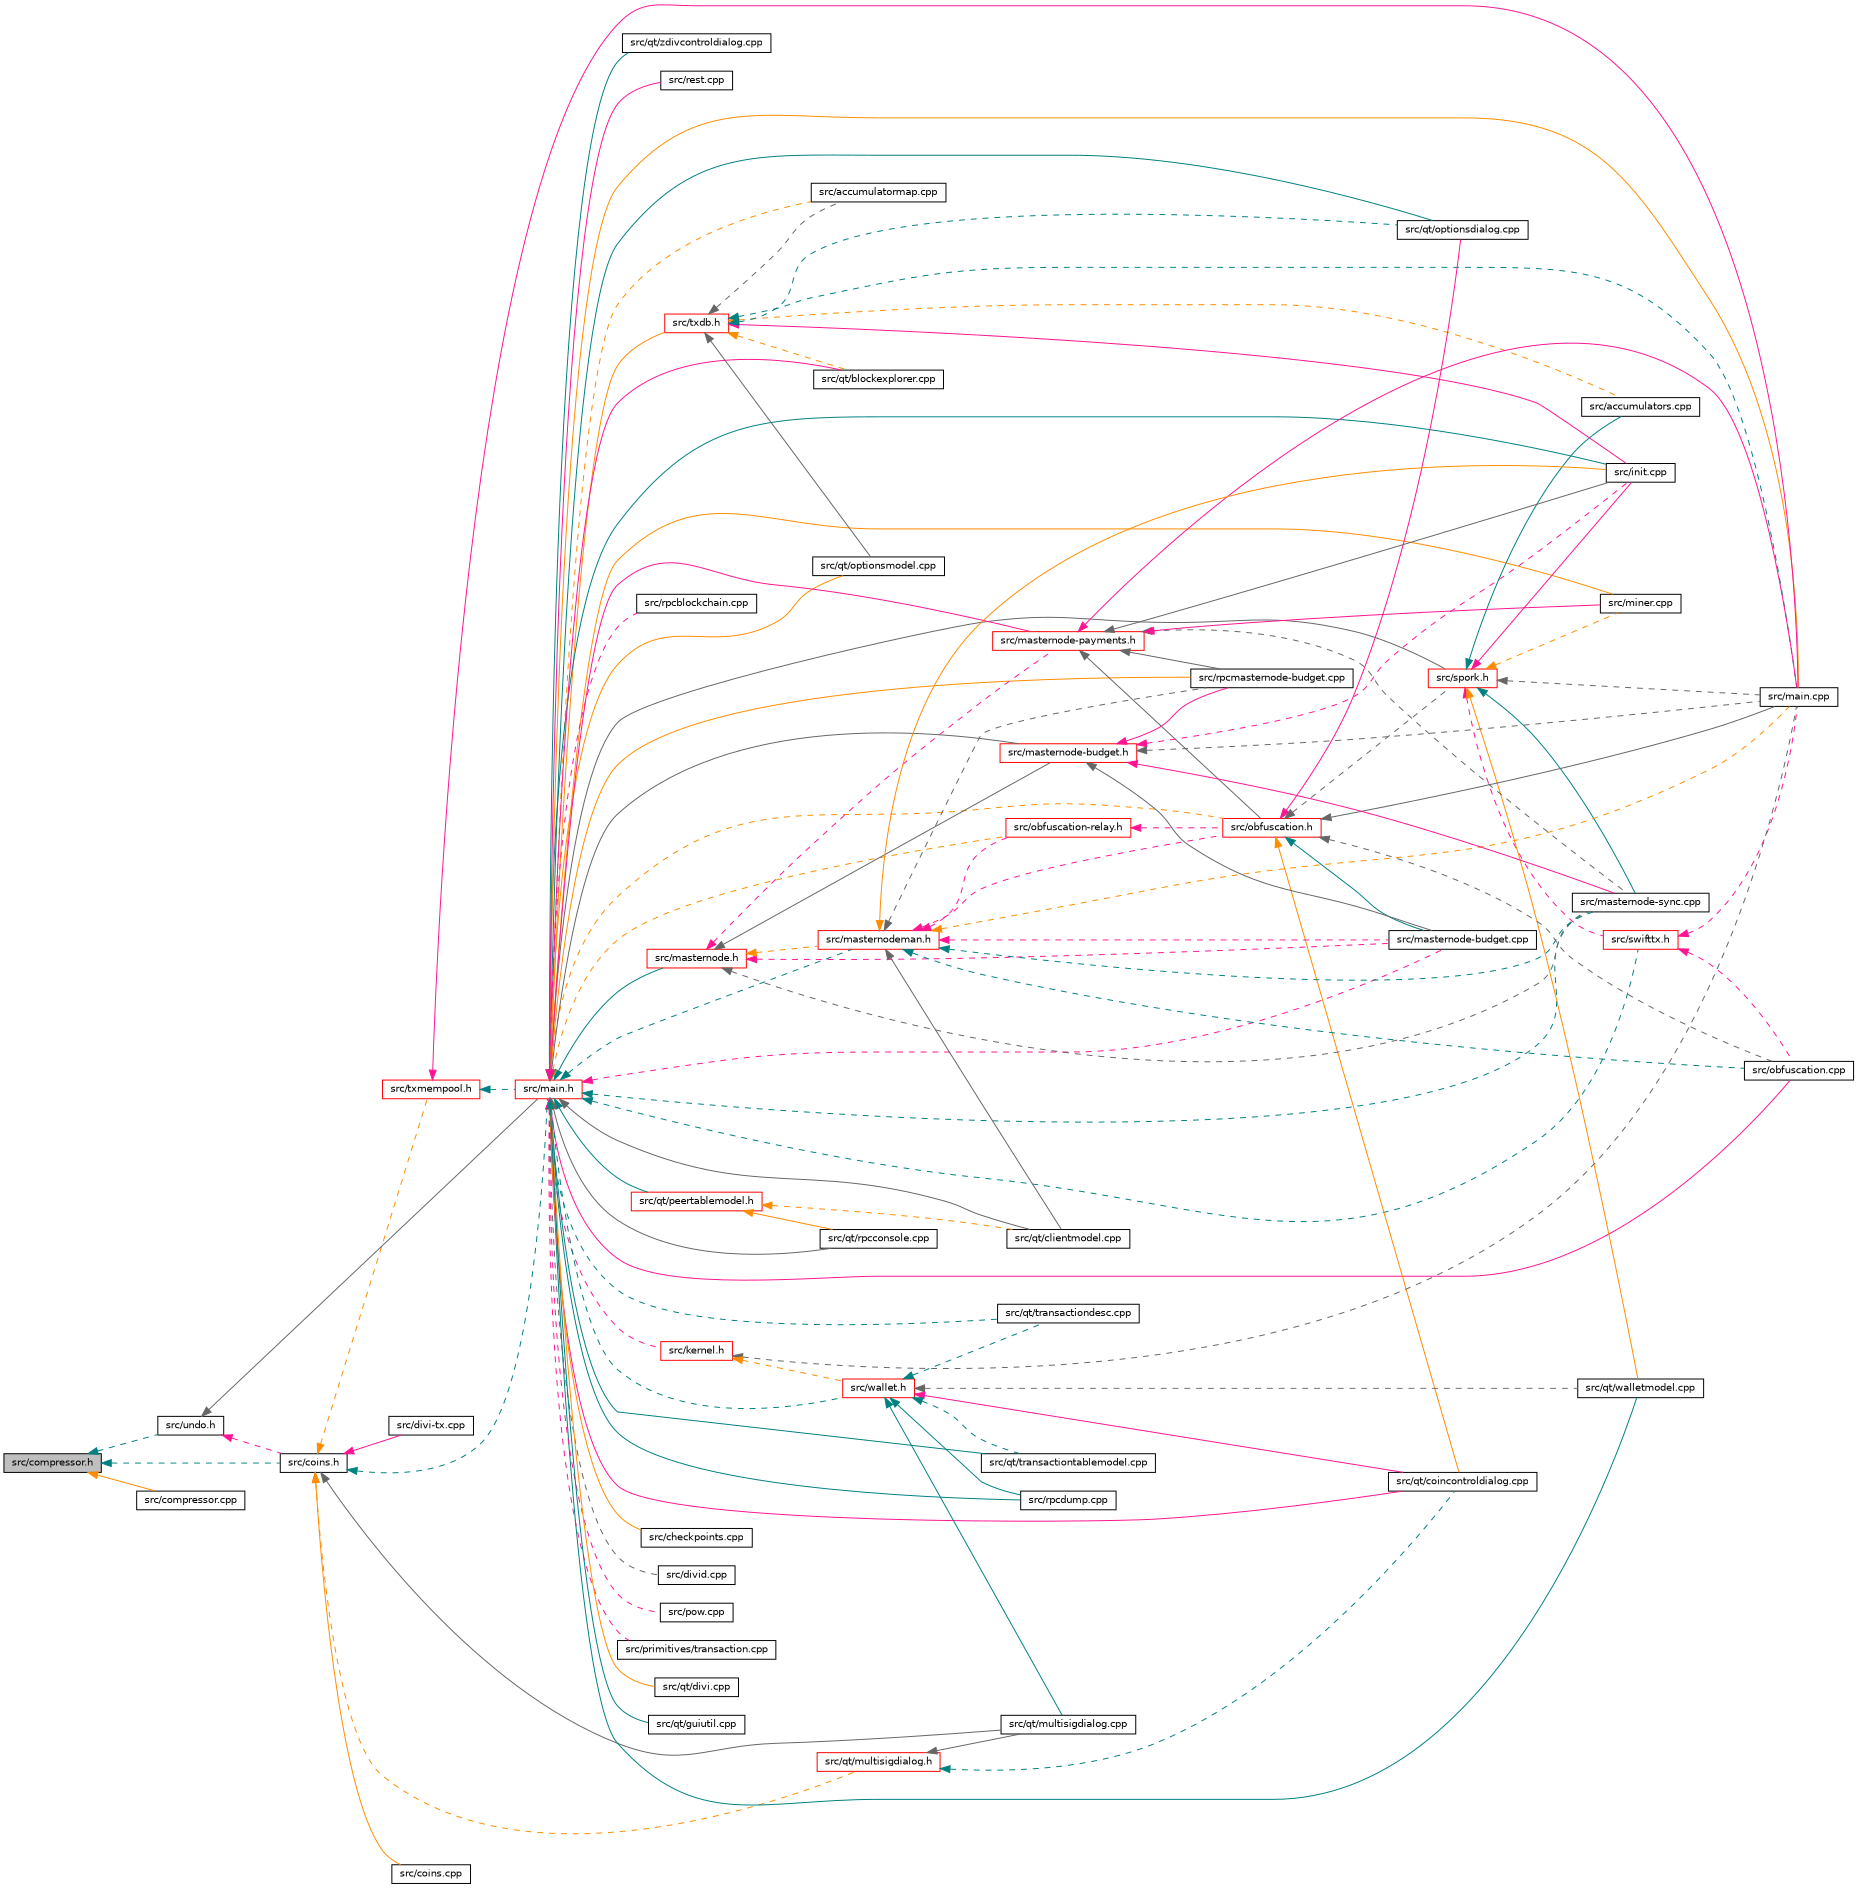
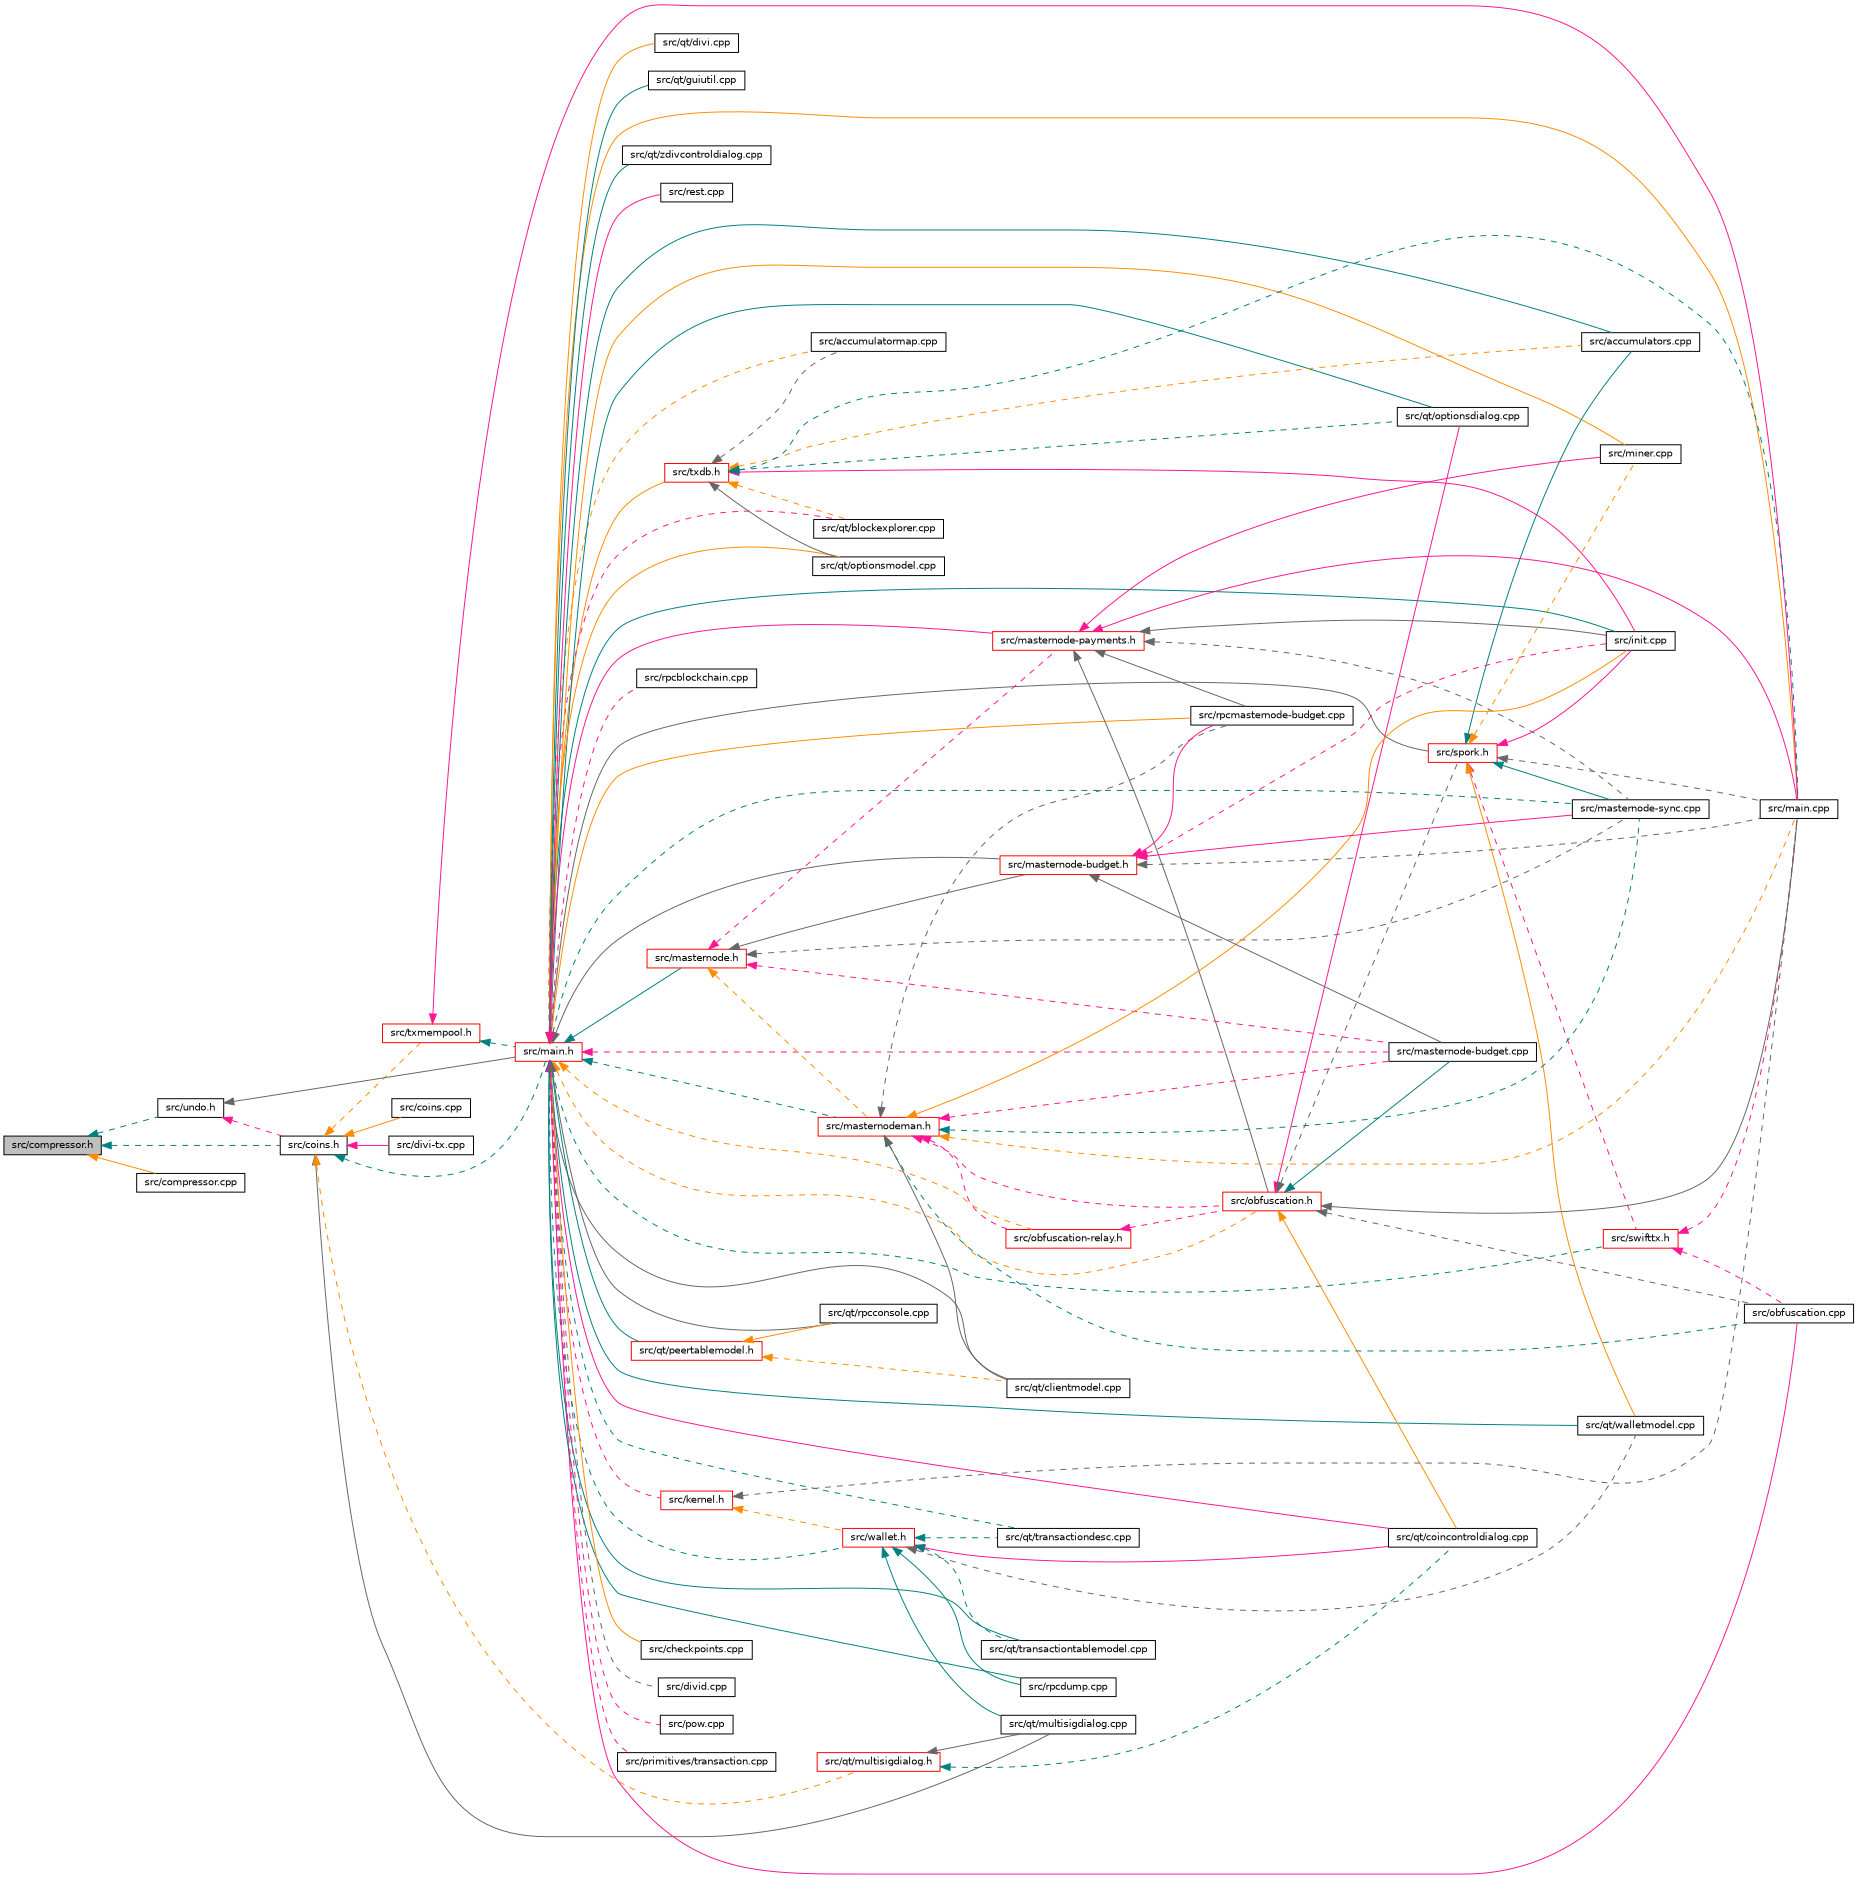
edge "src/accumulators.cpp" -> "src/main.h": added
edge "src/qt/blockexplorer.cpp" -> "src/main.h": style solid -> dashed
